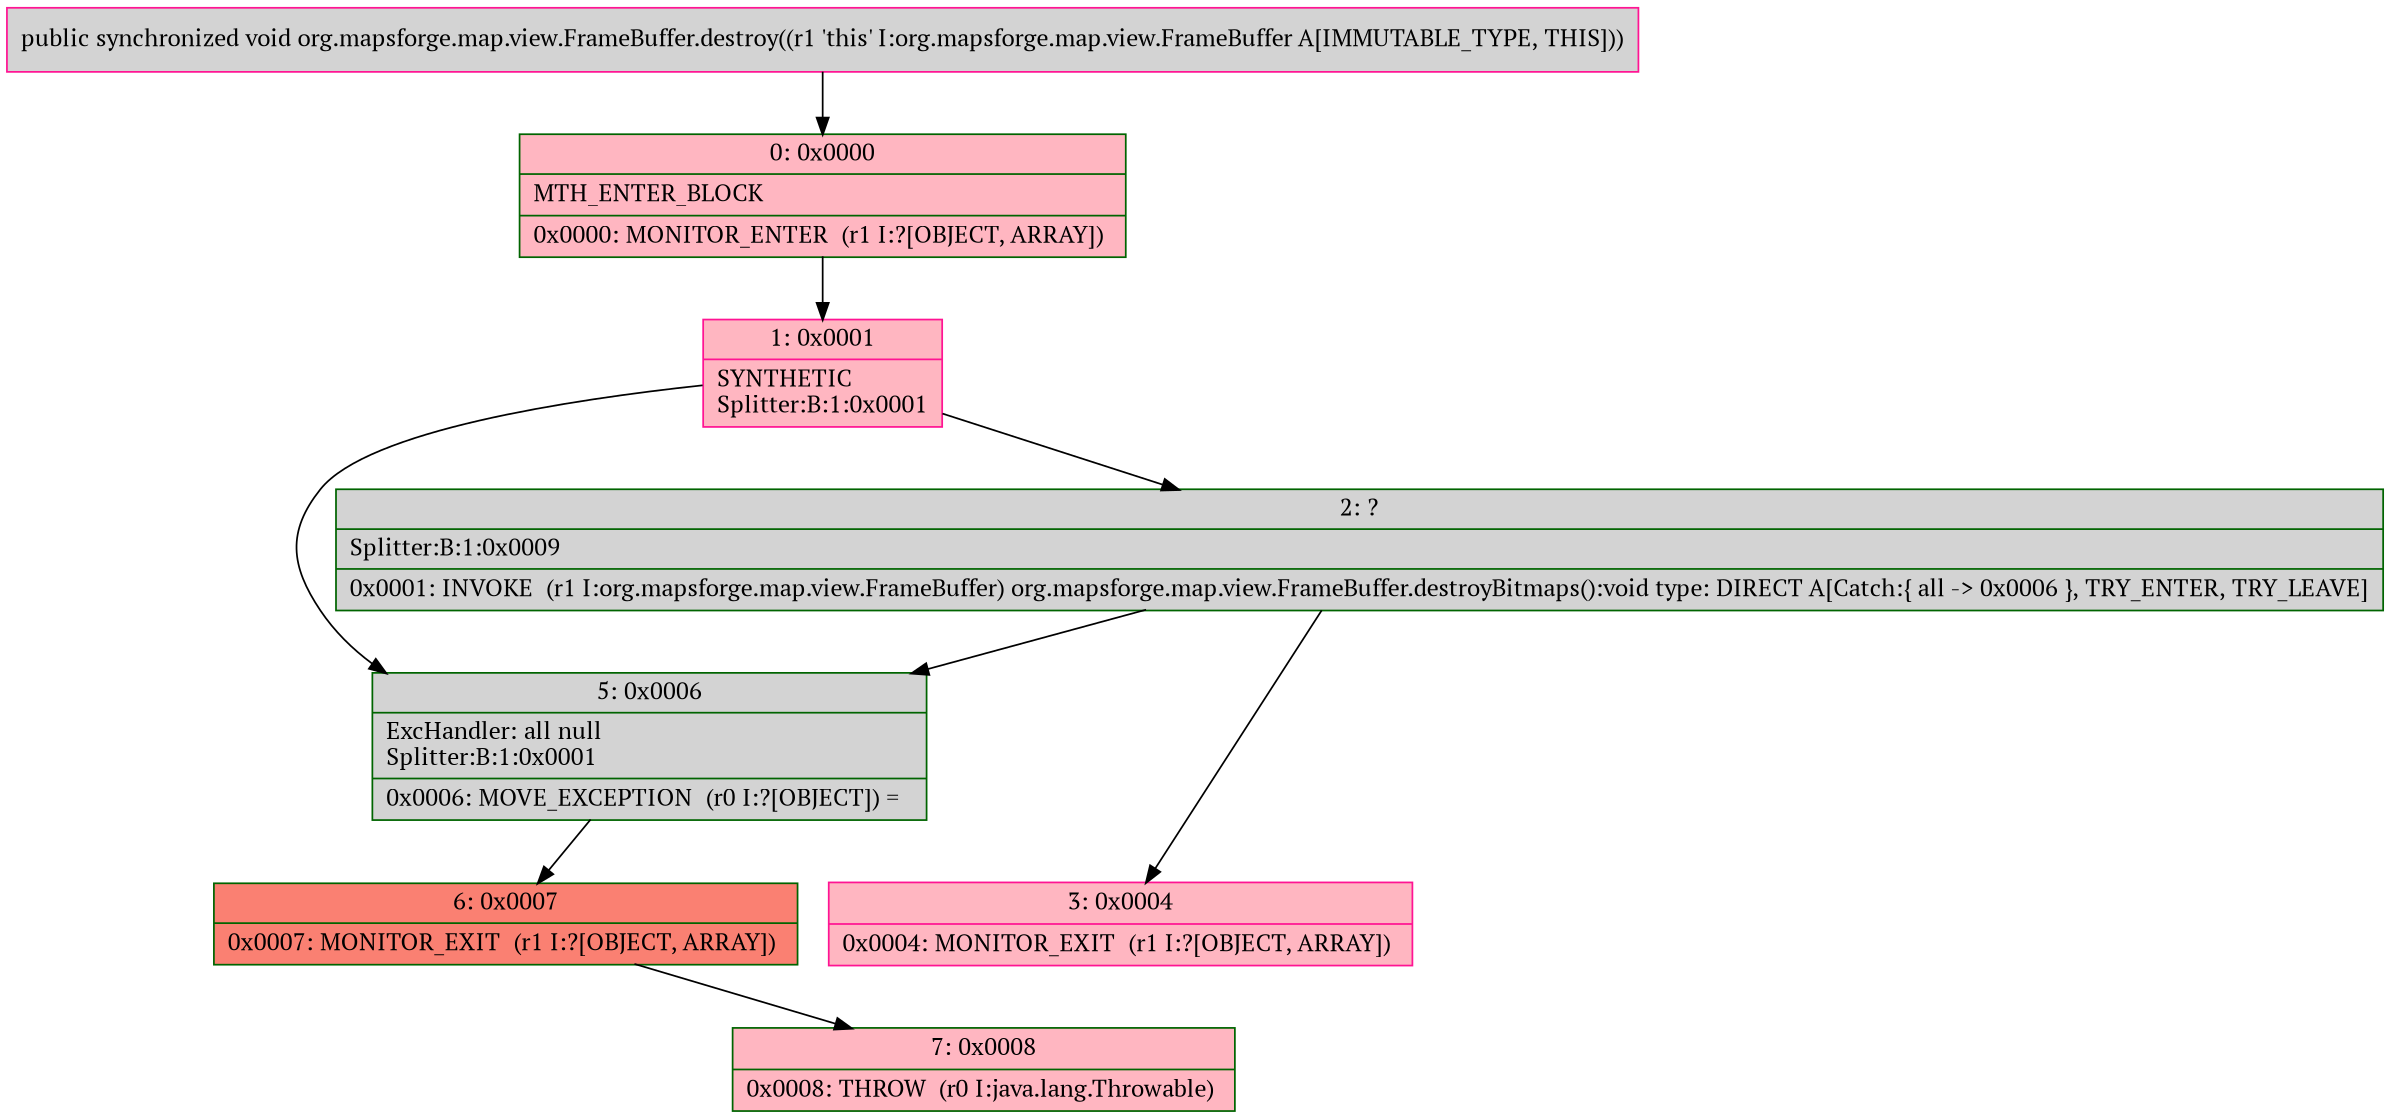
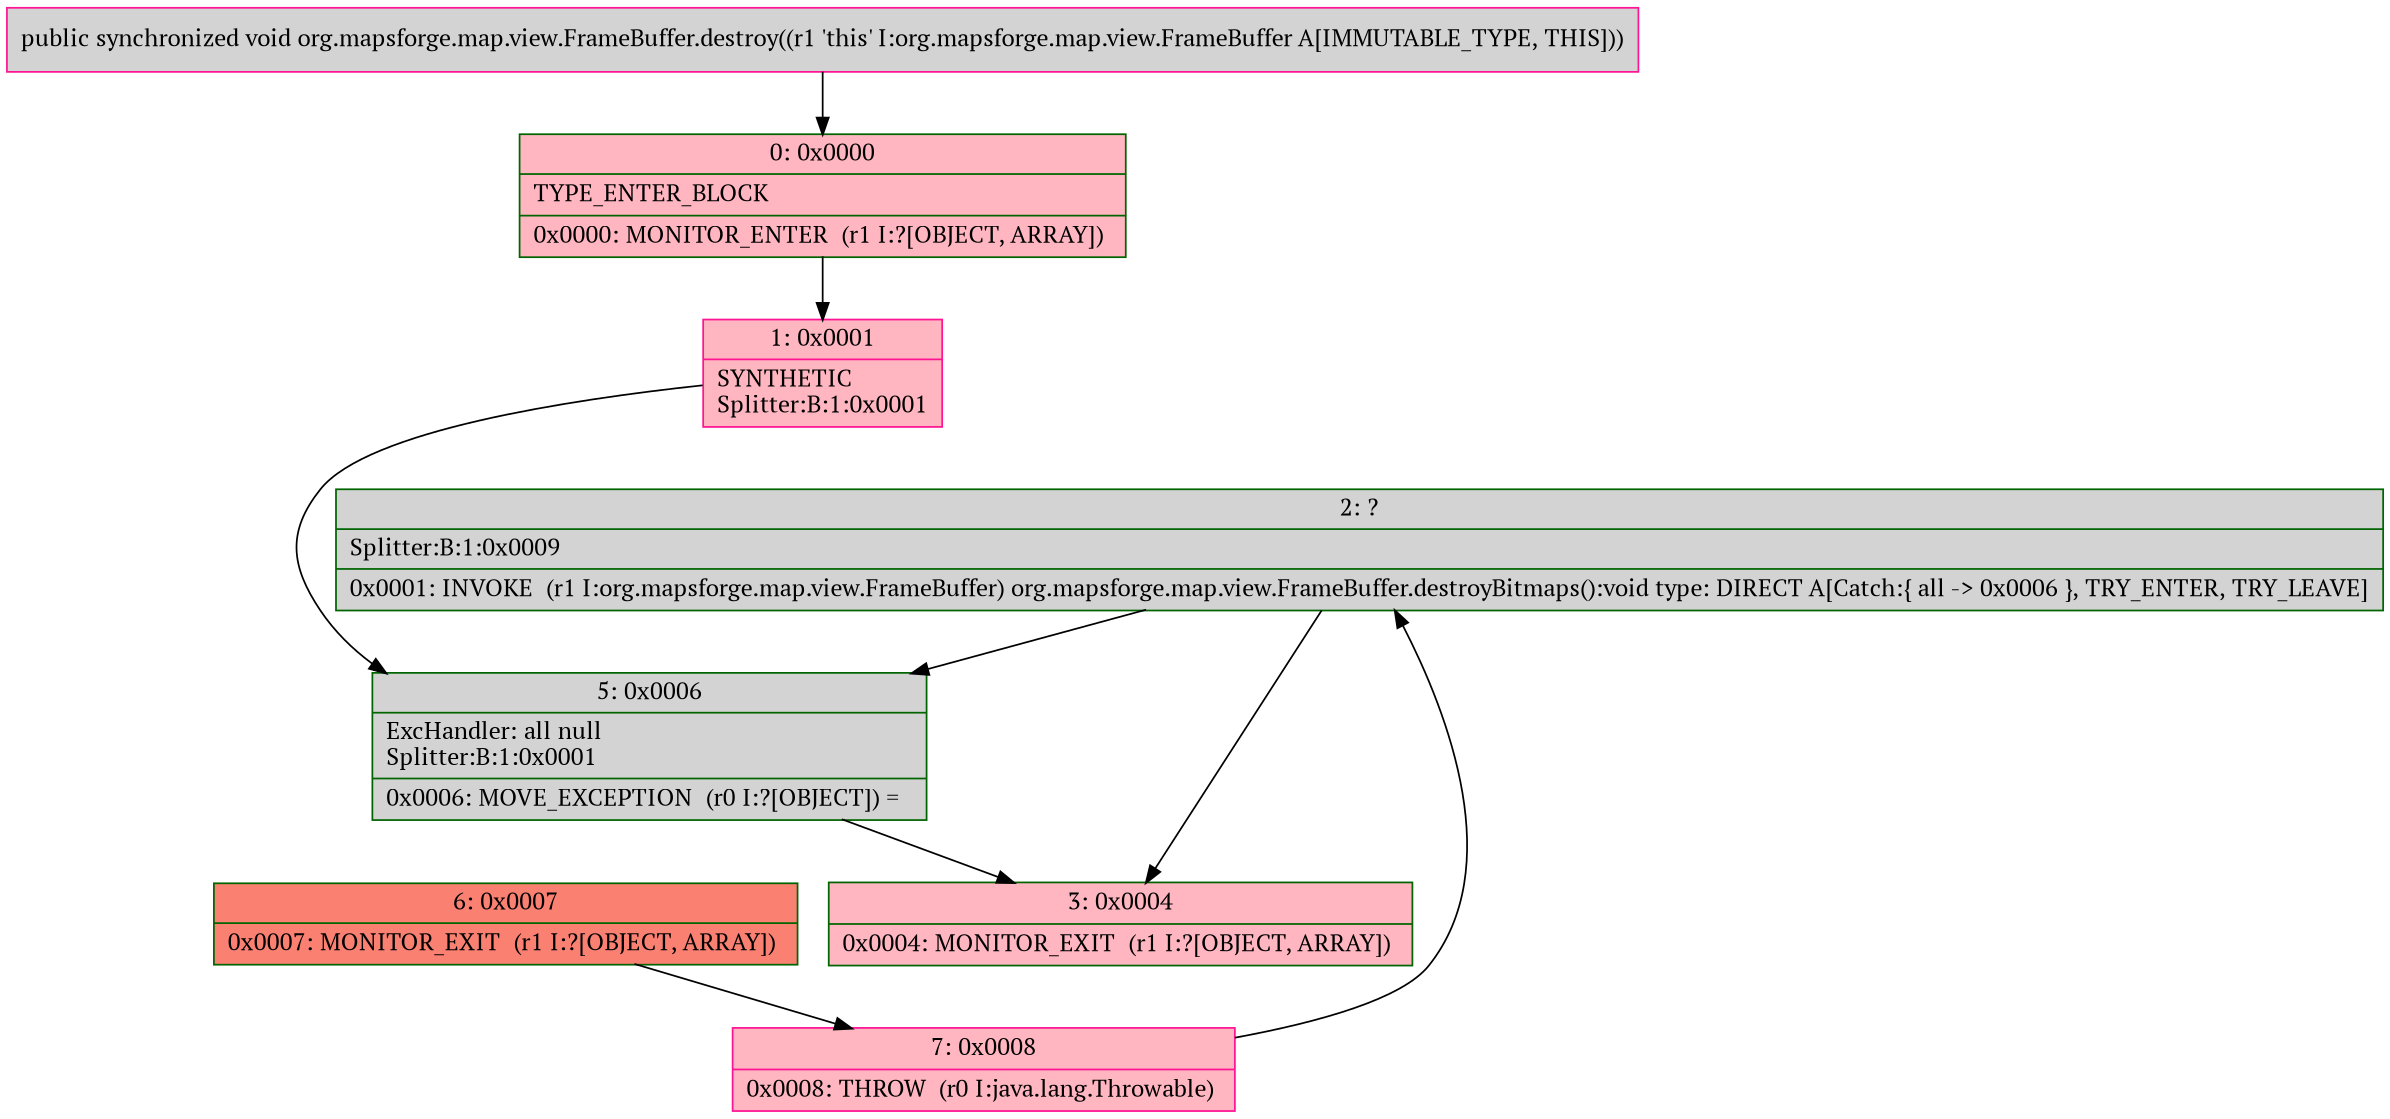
node "0: 0x0000": text "MTH_ENTER_BLOCK" -> "TYPE_ENTER_BLOCK"
edge "1: 0x0001" -> "2: ?": now "7: 0x0008" -> "2: ?"
edge "5: 0x0006" -> "6: 0x0007": now "5: 0x0006" -> "3: 0x0004"
node "3: 0x0004": color deeppink -> darkgreen
node "7: 0x0008": color darkgreen -> deeppink
